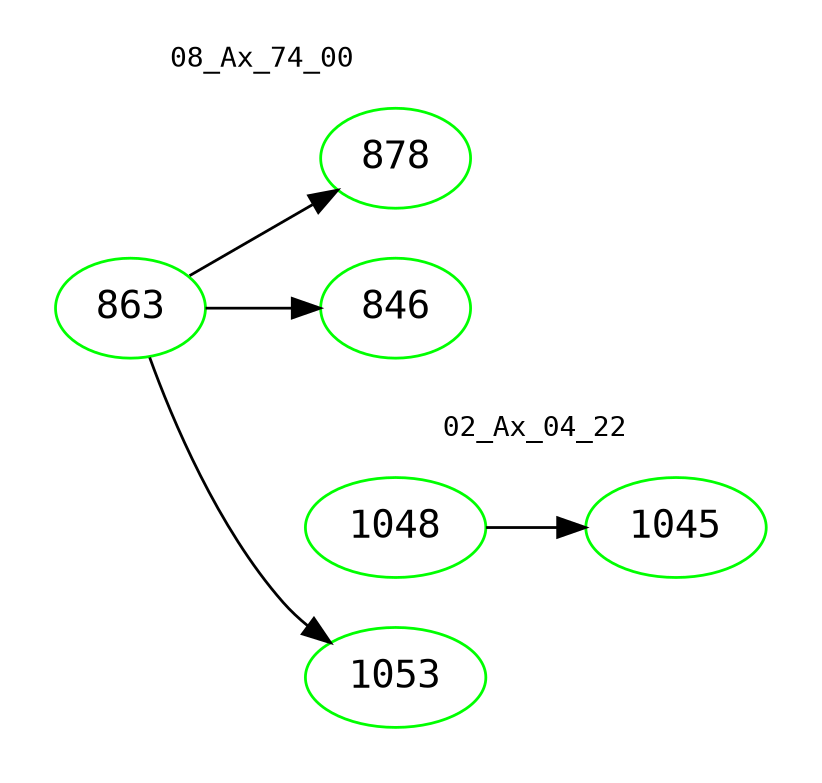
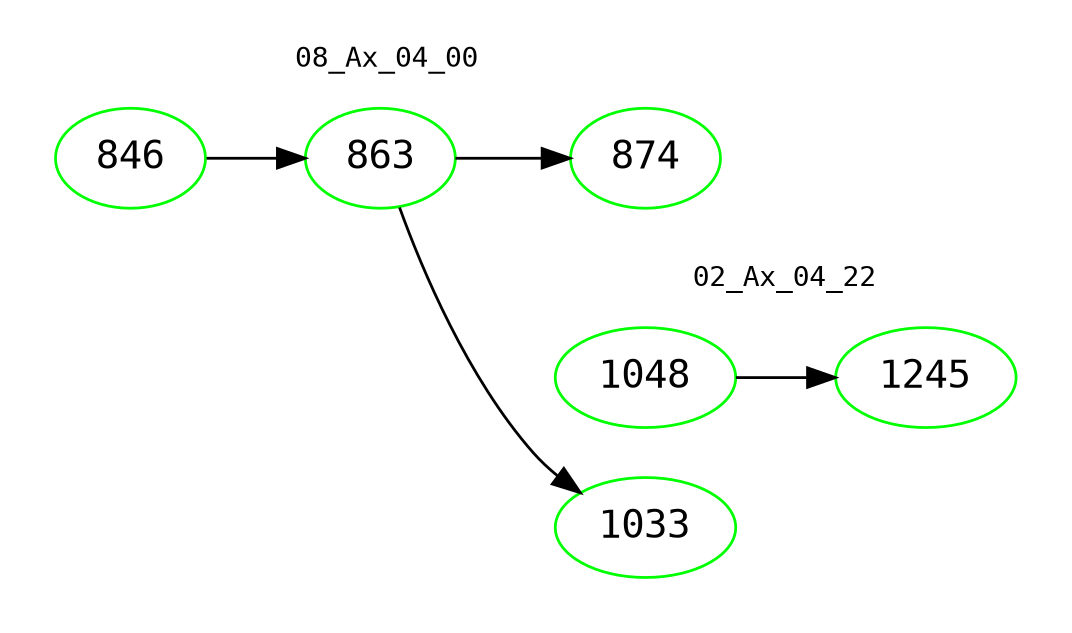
cluster "08_Ax_74_00": label "08_Ax_74_00" -> "08_Ax_04_00"
node "878": label "878" -> "874"
edge "863" -> "846": reversed
node "1045": label "1045" -> "1245"
node "1053": label "1053" -> "1033"
